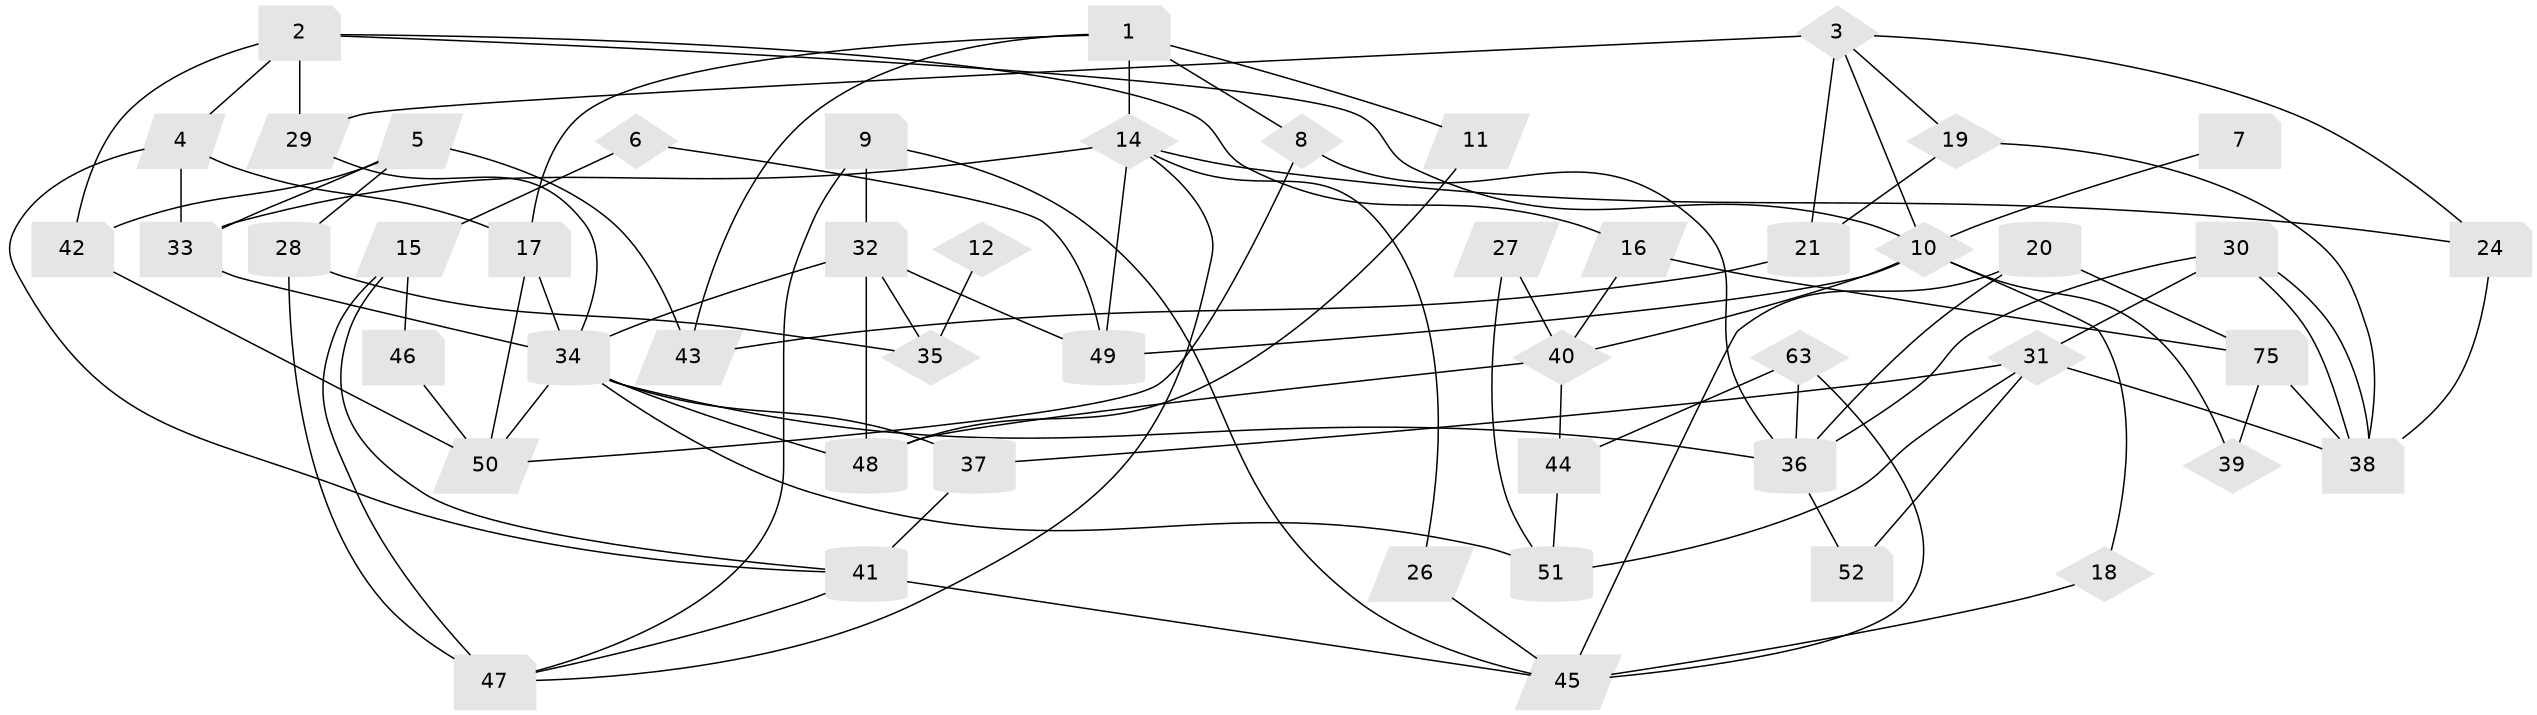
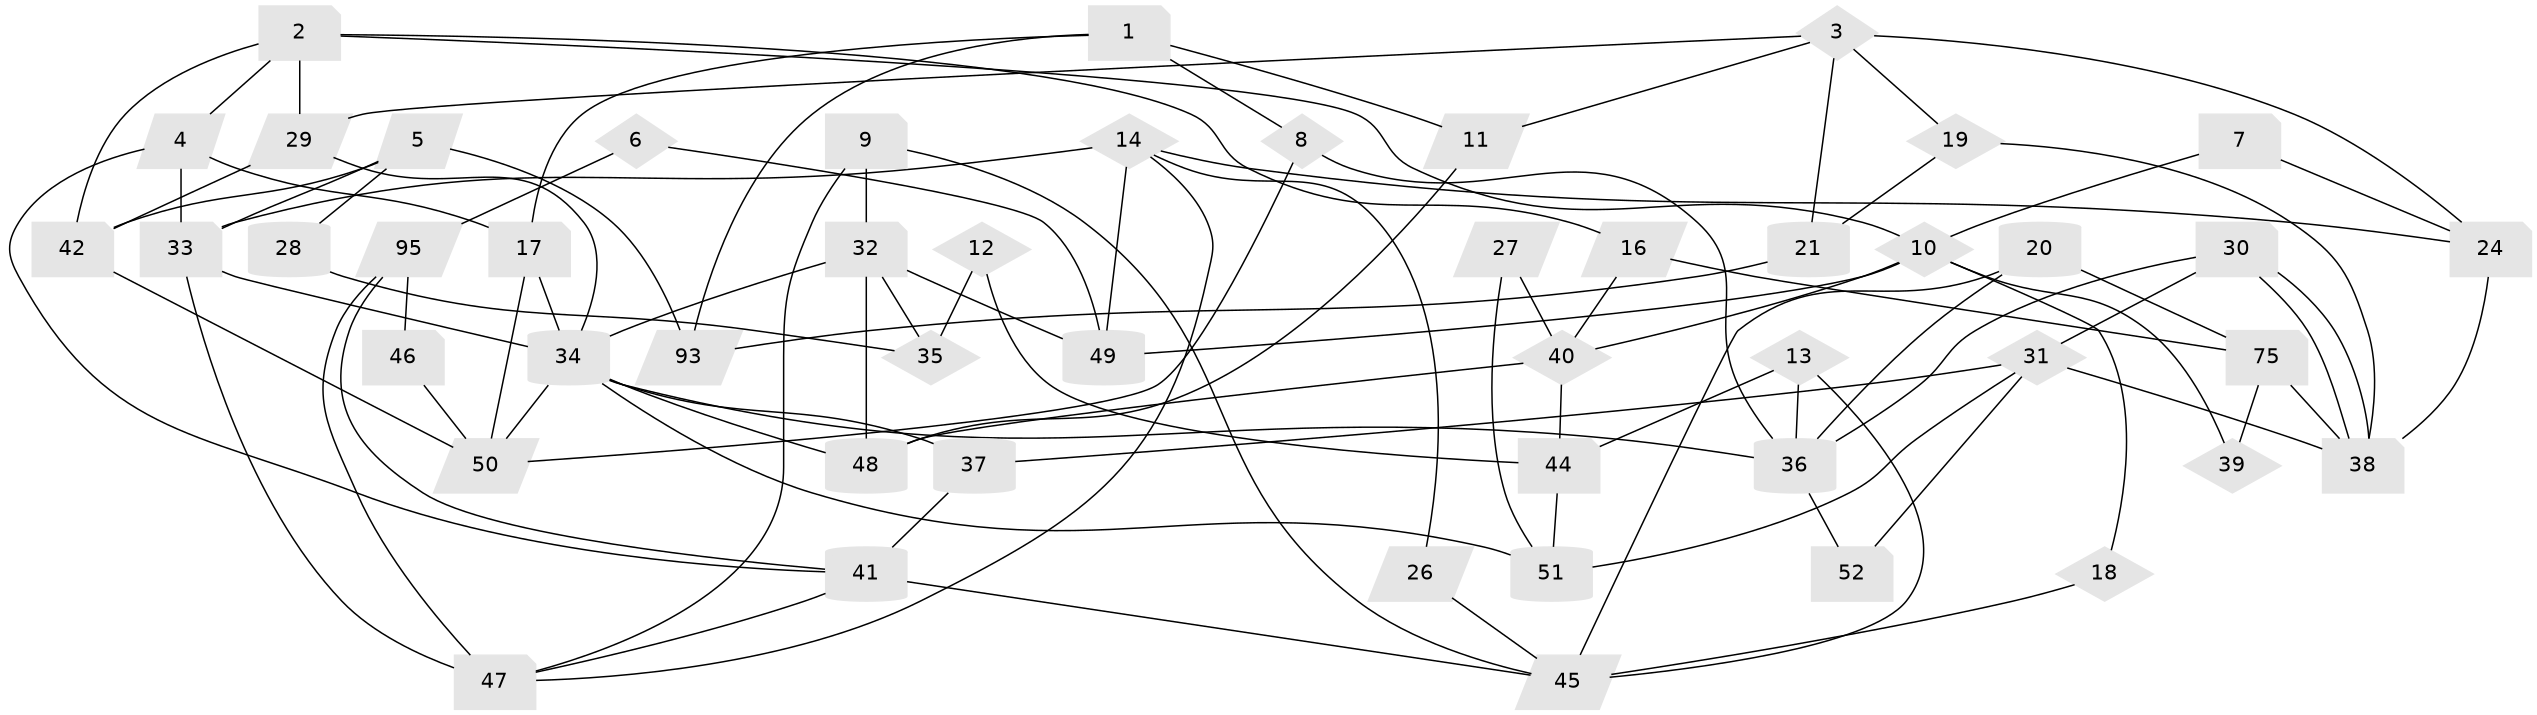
edge "1" -- "14": removed
edge "3" -- "10": now "3" -- "11"
edge "29" -- "42": added
edge "7" -- "24": added
node "15": label "15" -> "95"
node "43": label "43" -> "93"
node "63": label "63" -> "13"
edge "12" -- "44": added
edge "28" -- "47": now "33" -- "47"
